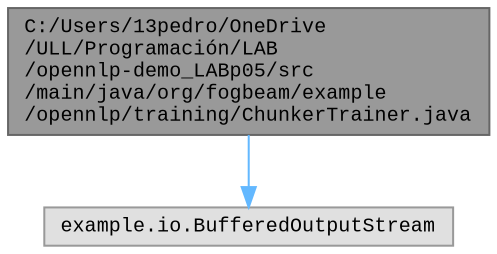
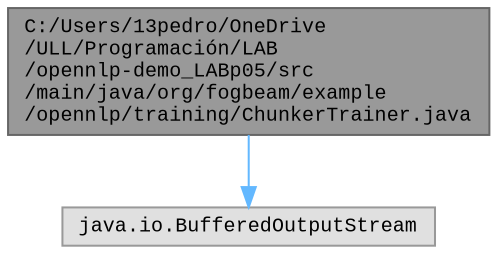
node "example.io.BufferedOutputStream": label "example.io.BufferedOutputStream" -> "java.io.BufferedOutputStream"
